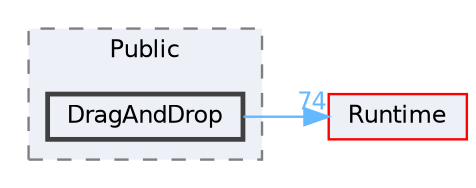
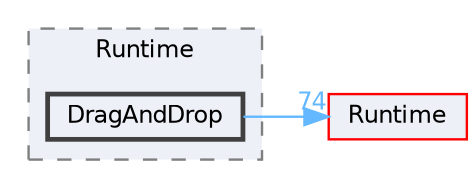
cluster "Public": label "Public" -> "Runtime"
